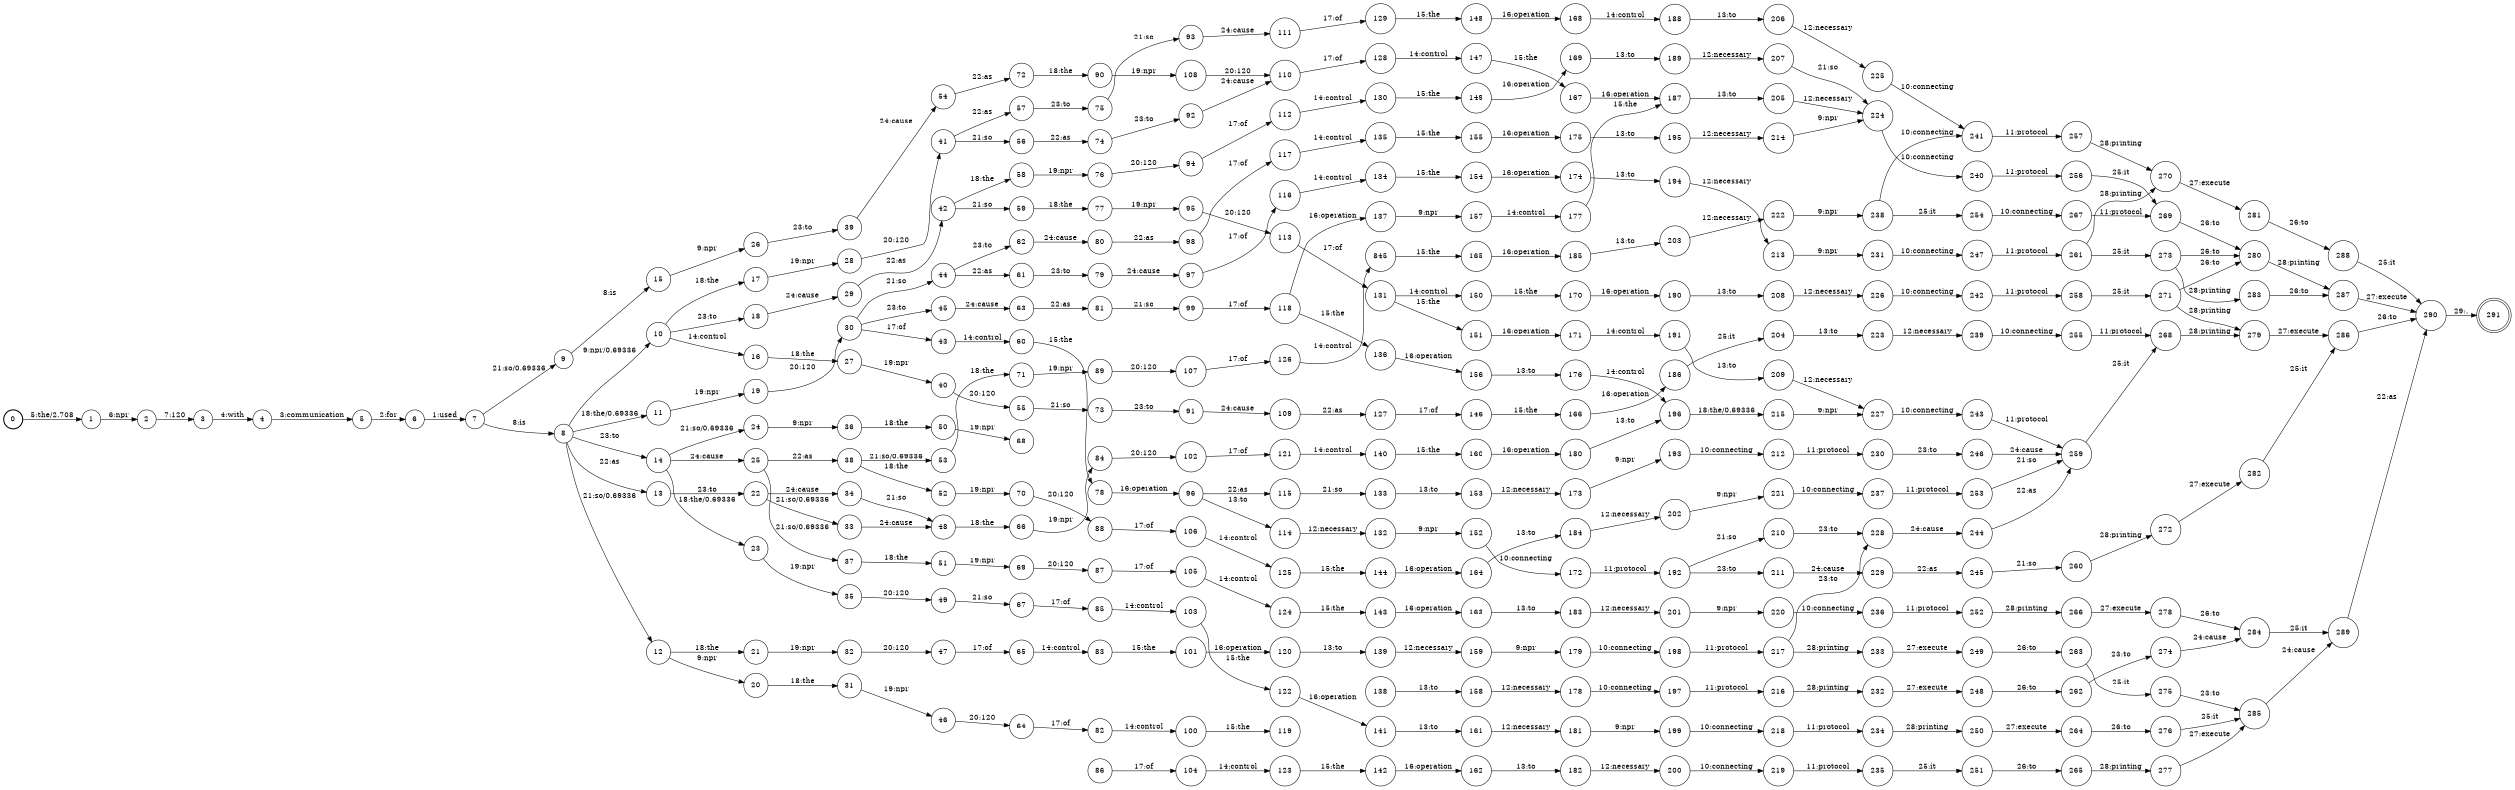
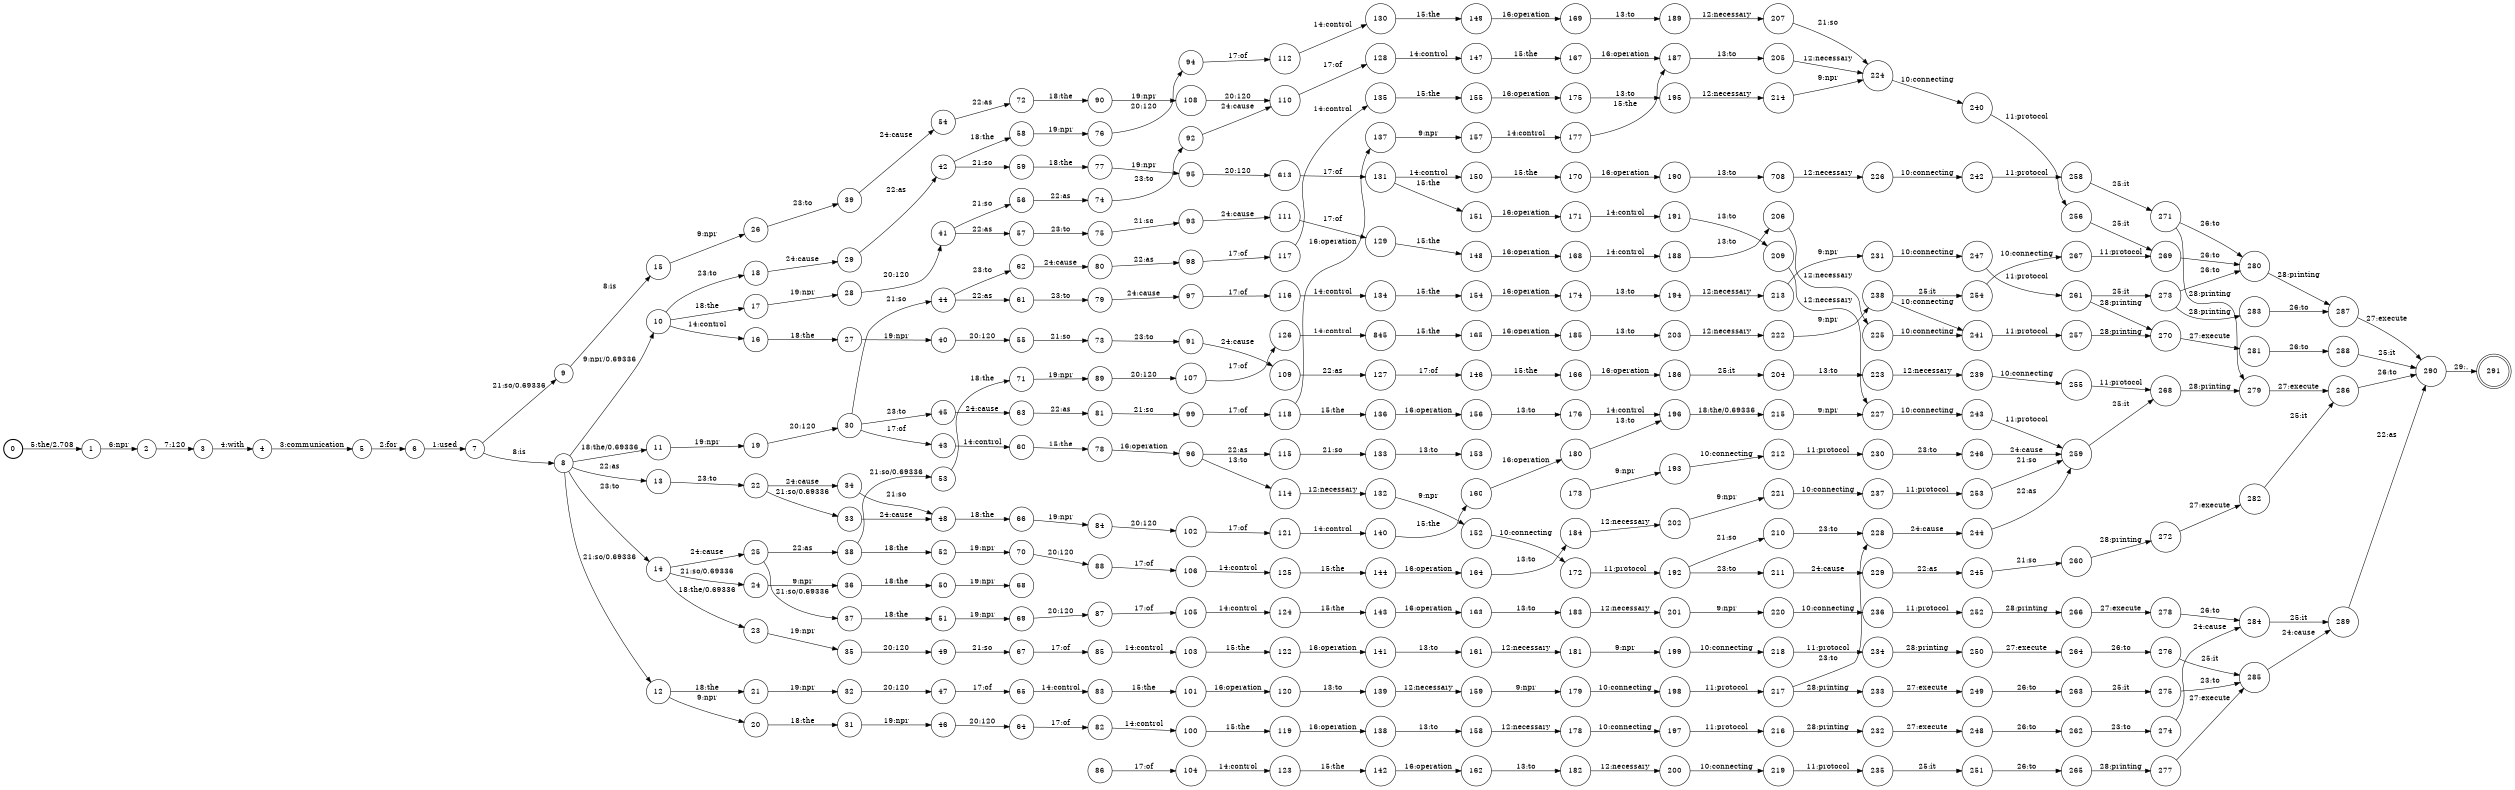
node "113": label "113" -> "613"
node "208": label "208" -> "708"
edge "153" -> "173": removed, label "12:necessary"
edge "119" -> "138": added, label "16:operation"
